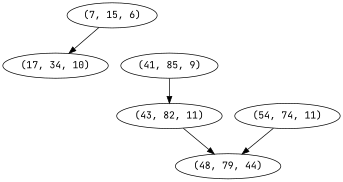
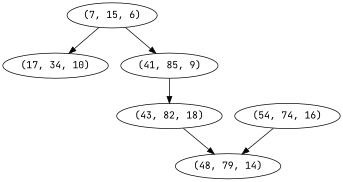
edge "(7, 15, 6)" -> "(41, 85, 9)": added
node "(43, 82, 11)": label "(43, 82, 11)" -> "(43, 82, 18)"
node "(54, 74, 11)": label "(54, 74, 11)" -> "(54, 74, 16)"
node "(48, 79, 44)": label "(48, 79, 44)" -> "(48, 79, 14)"
